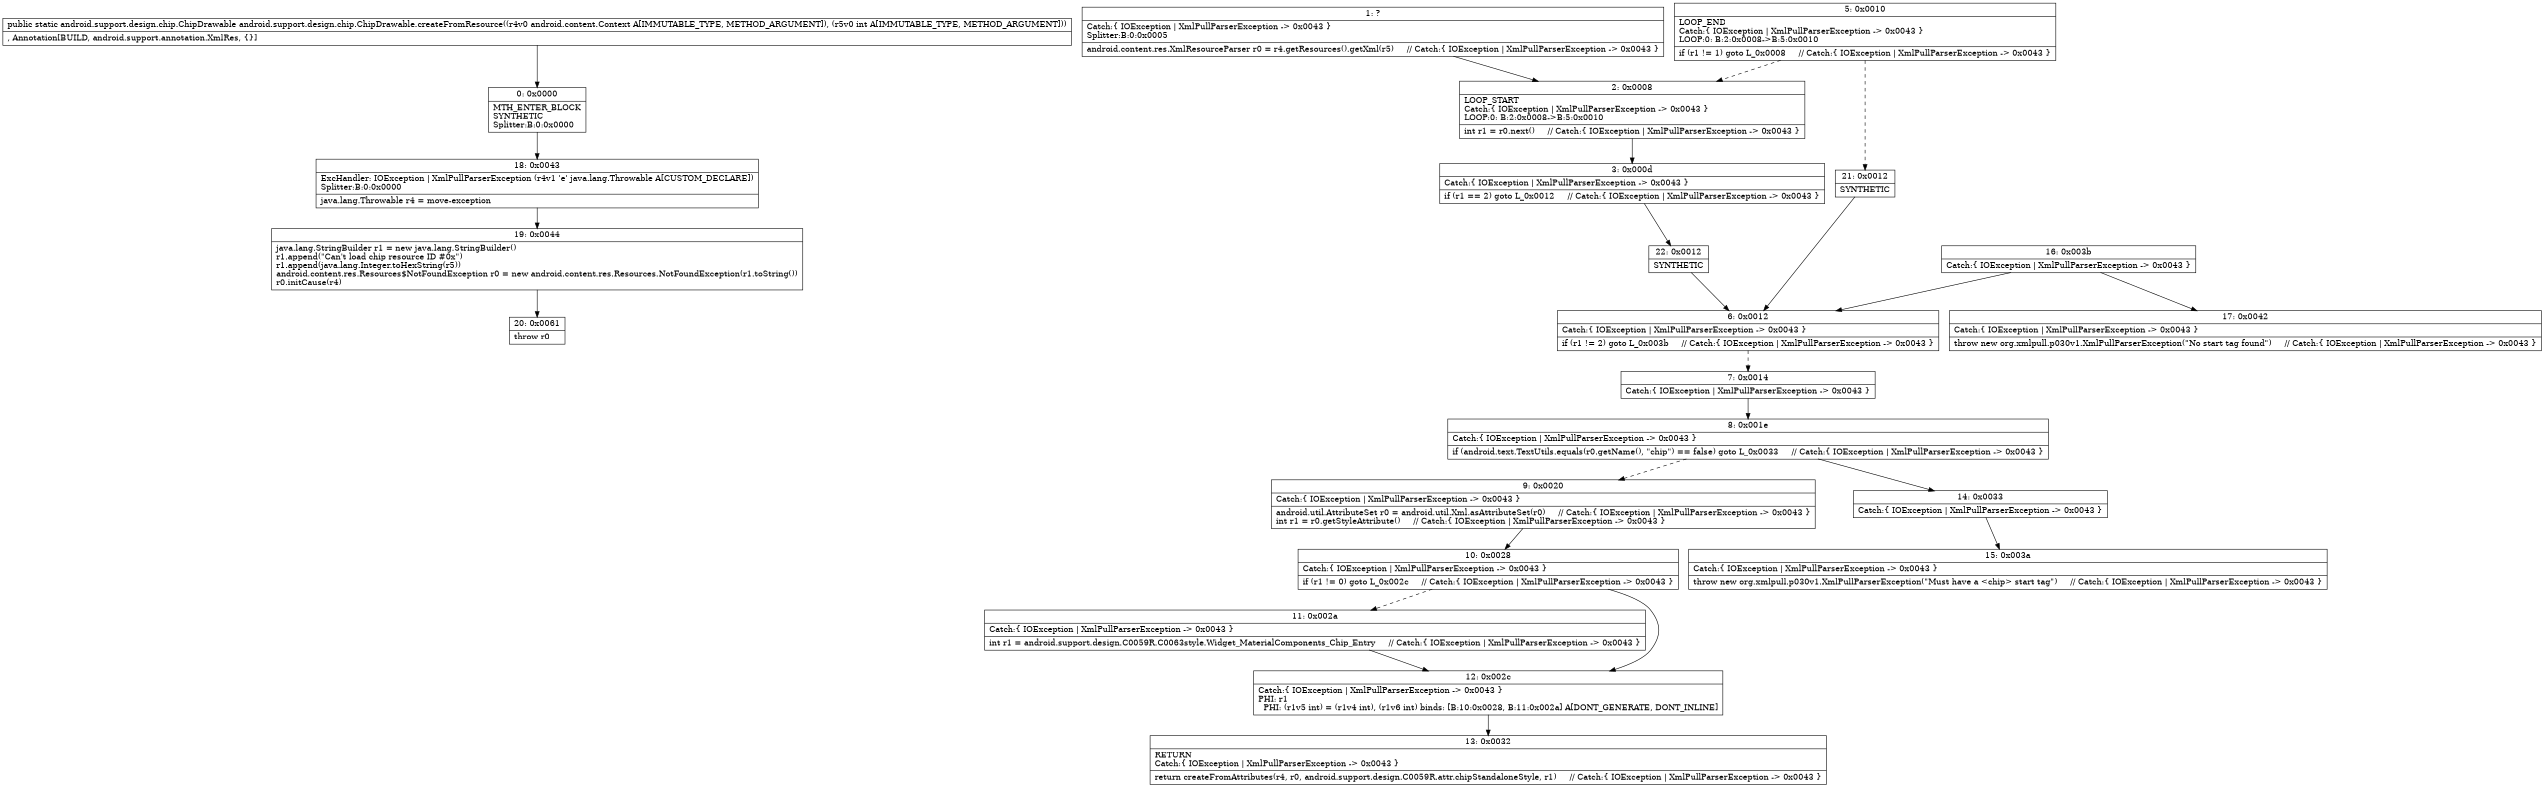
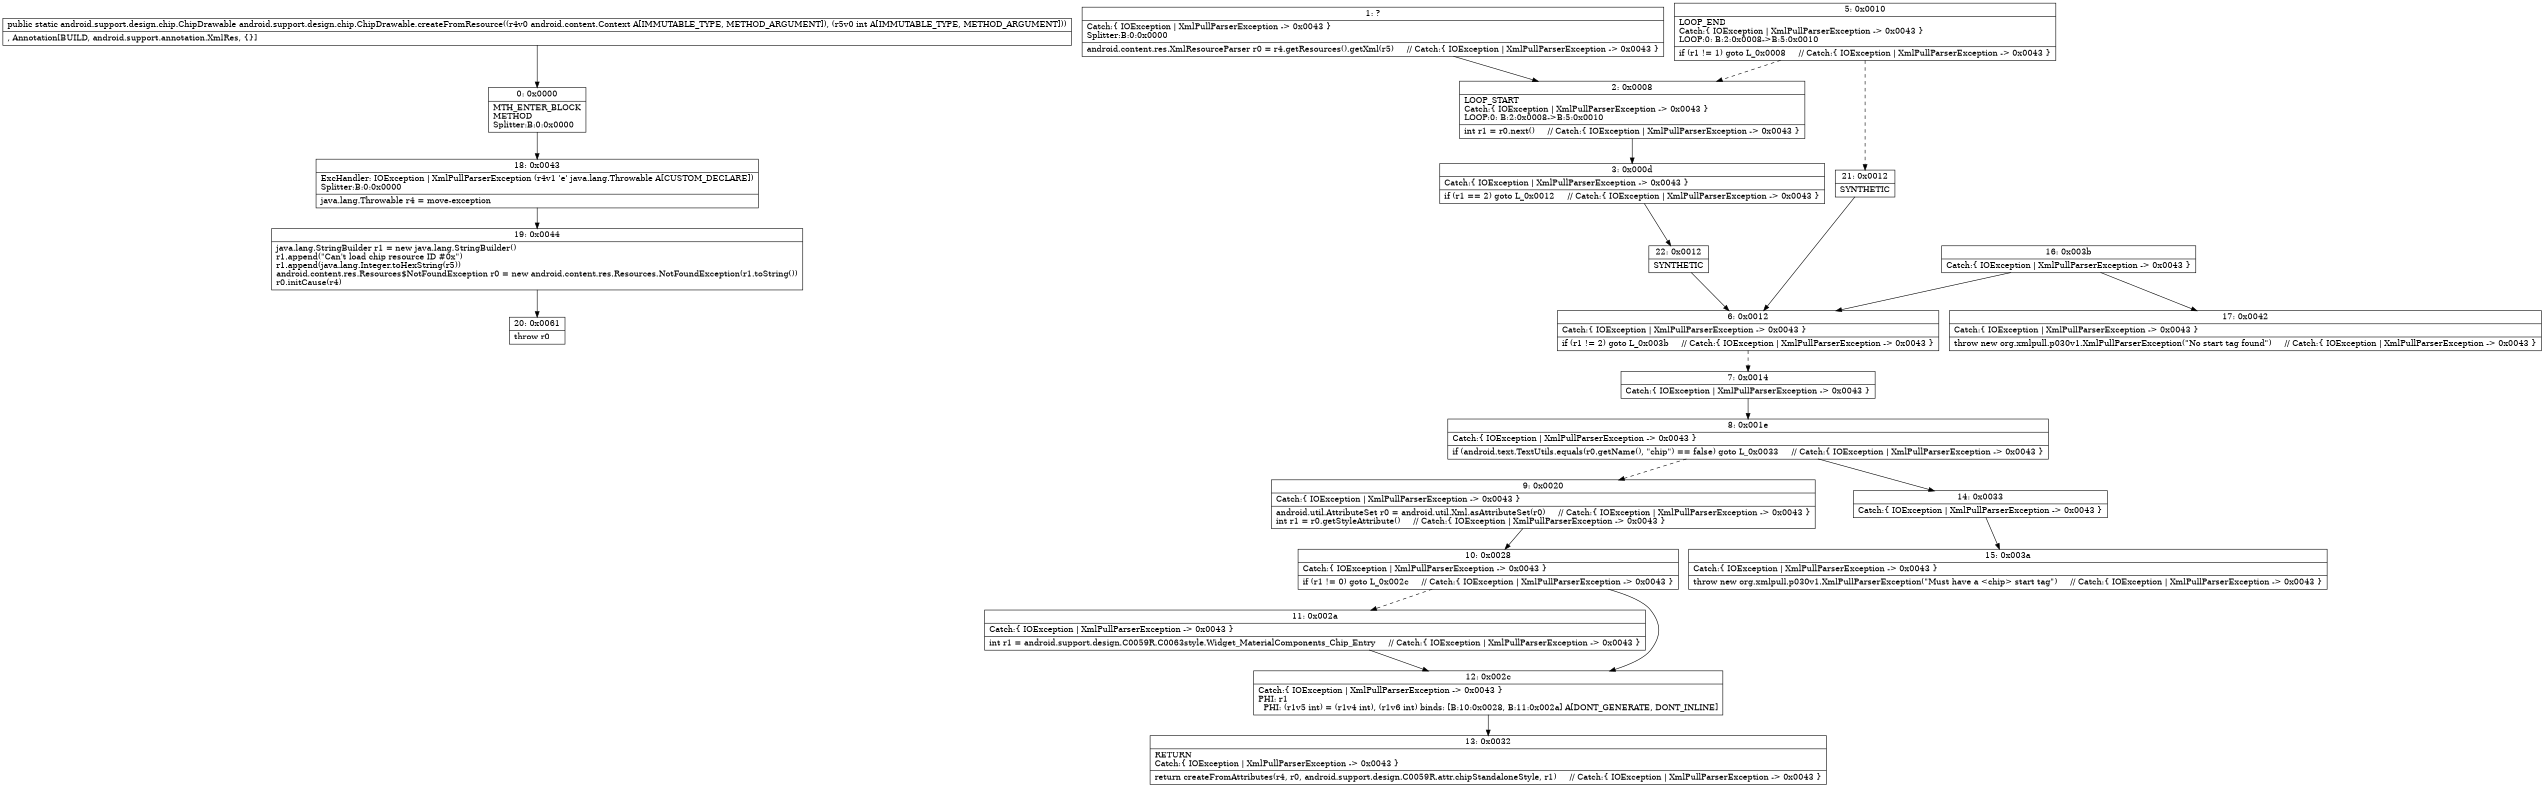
node "1: ?": text "Splitter:B:0:0x0005" -> "Splitter:B:0:0x0000"
node "0: 0x0000": text "SYNTHETIC" -> "METHOD"
